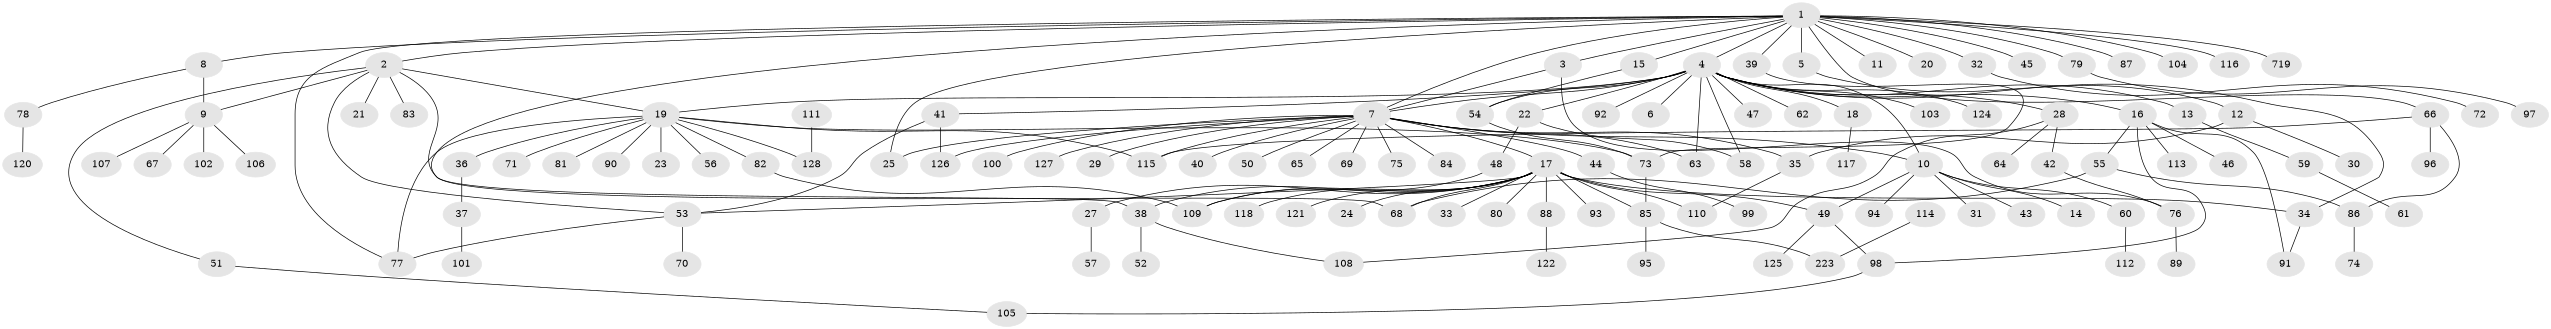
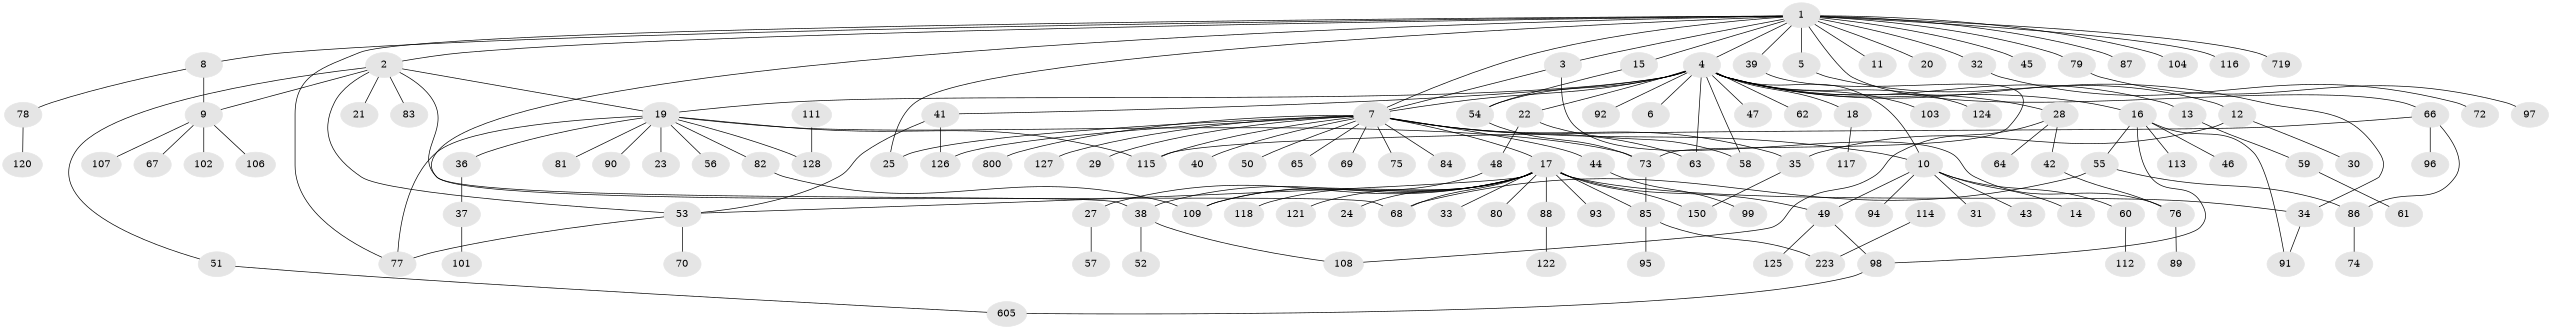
node "71": removed
node "100": label "100" -> "800"
node "110": label "110" -> "150"
node "105": label "105" -> "605"
